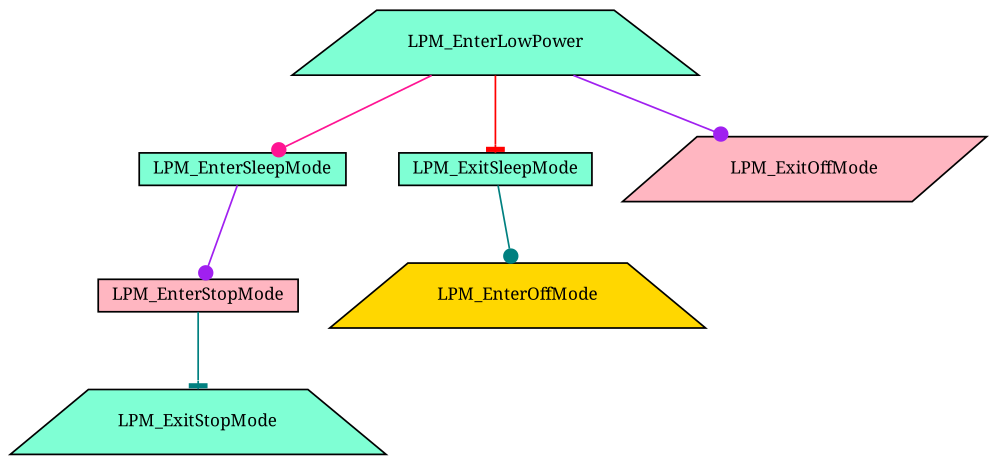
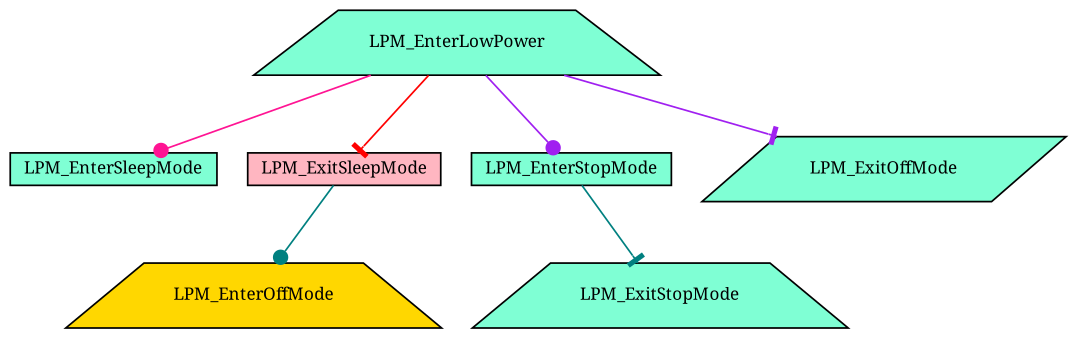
edge "LPM_EnterLowPower" -> "LPM_ExitOffMode": arrowhead dot -> tee
node "LPM_ExitSleepMode": fillcolor aquamarine -> lightpink
node "LPM_ExitOffMode": fillcolor lightpink -> aquamarine
edge "LPM_EnterSleepMode" -> "LPM_EnterStopMode": now "LPM_EnterLowPower" -> "LPM_EnterStopMode"
node "LPM_EnterStopMode": fillcolor lightpink -> aquamarine
